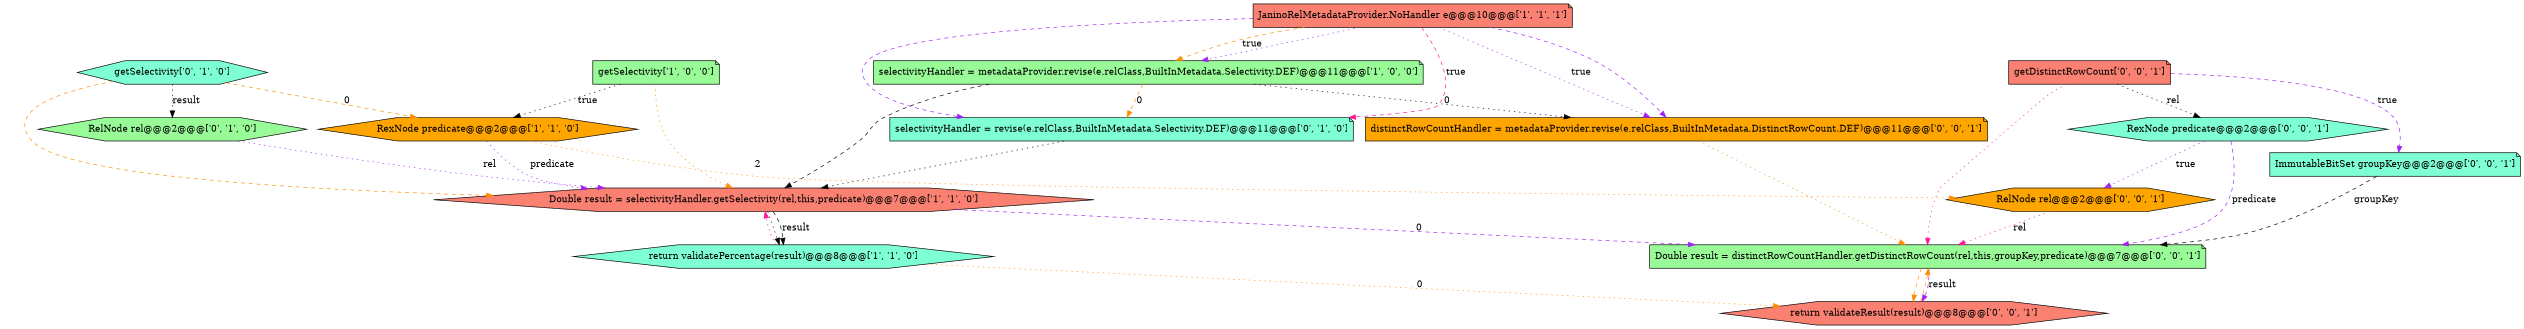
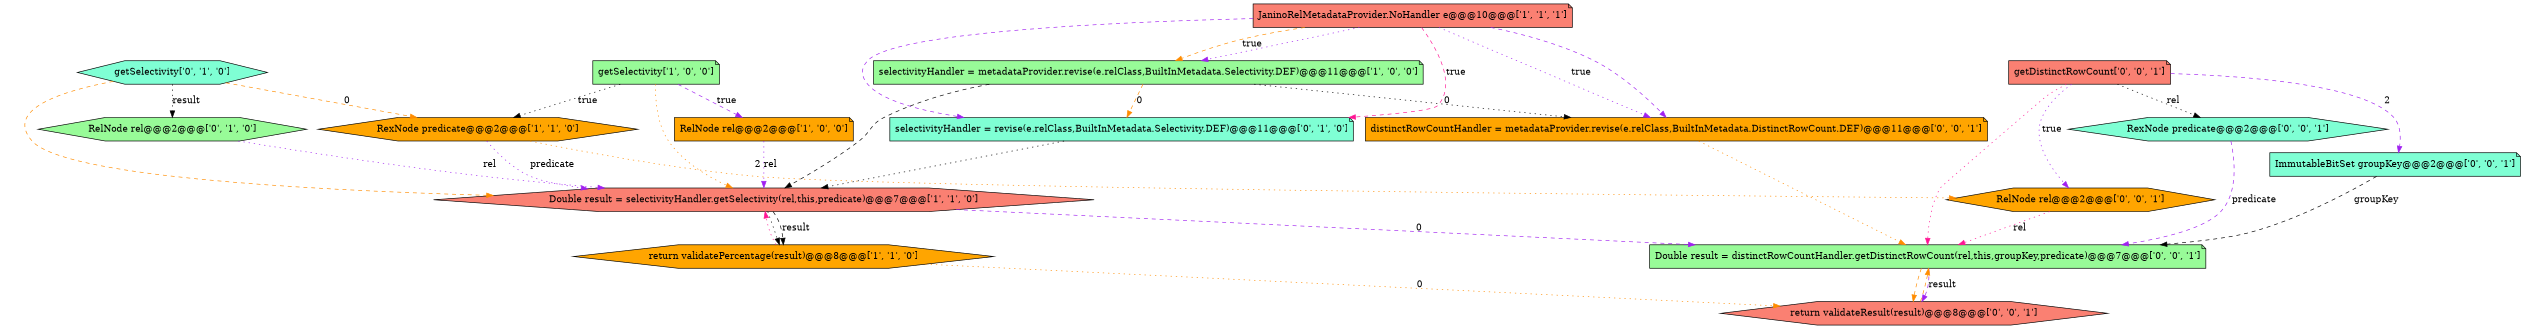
edge "getDistinctRowCount['0', '0', '1']" -> "ImmutableBitSet groupKey@@@2@@@['0', '0', '1']": label "true" -> "2"
node "RelNode rel@@@2@@@['1', '0', '0']": added
edge "RexNode predicate@@@2@@@['0', '0', '1']" -> "RelNode rel@@@2@@@['0', '0', '1']": now "getDistinctRowCount['0', '0', '1']" -> "RelNode rel@@@2@@@['0', '0', '1']"
node "return validatePercentage(result)@@@8@@@['1', '1', '0']": fillcolor aquamarine -> orange
